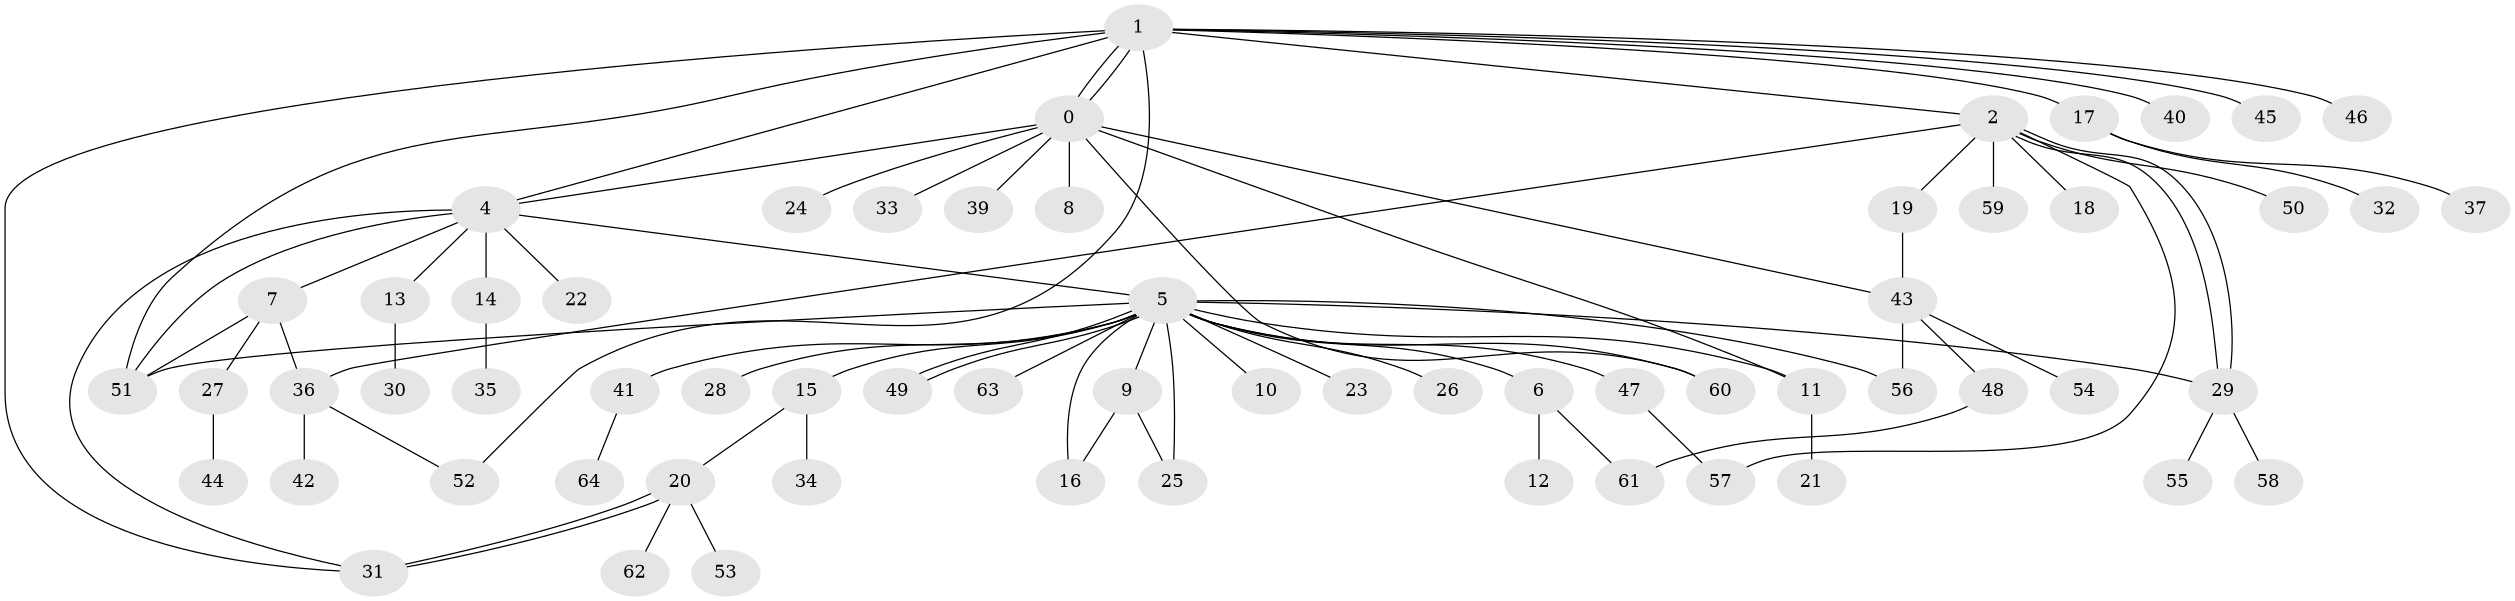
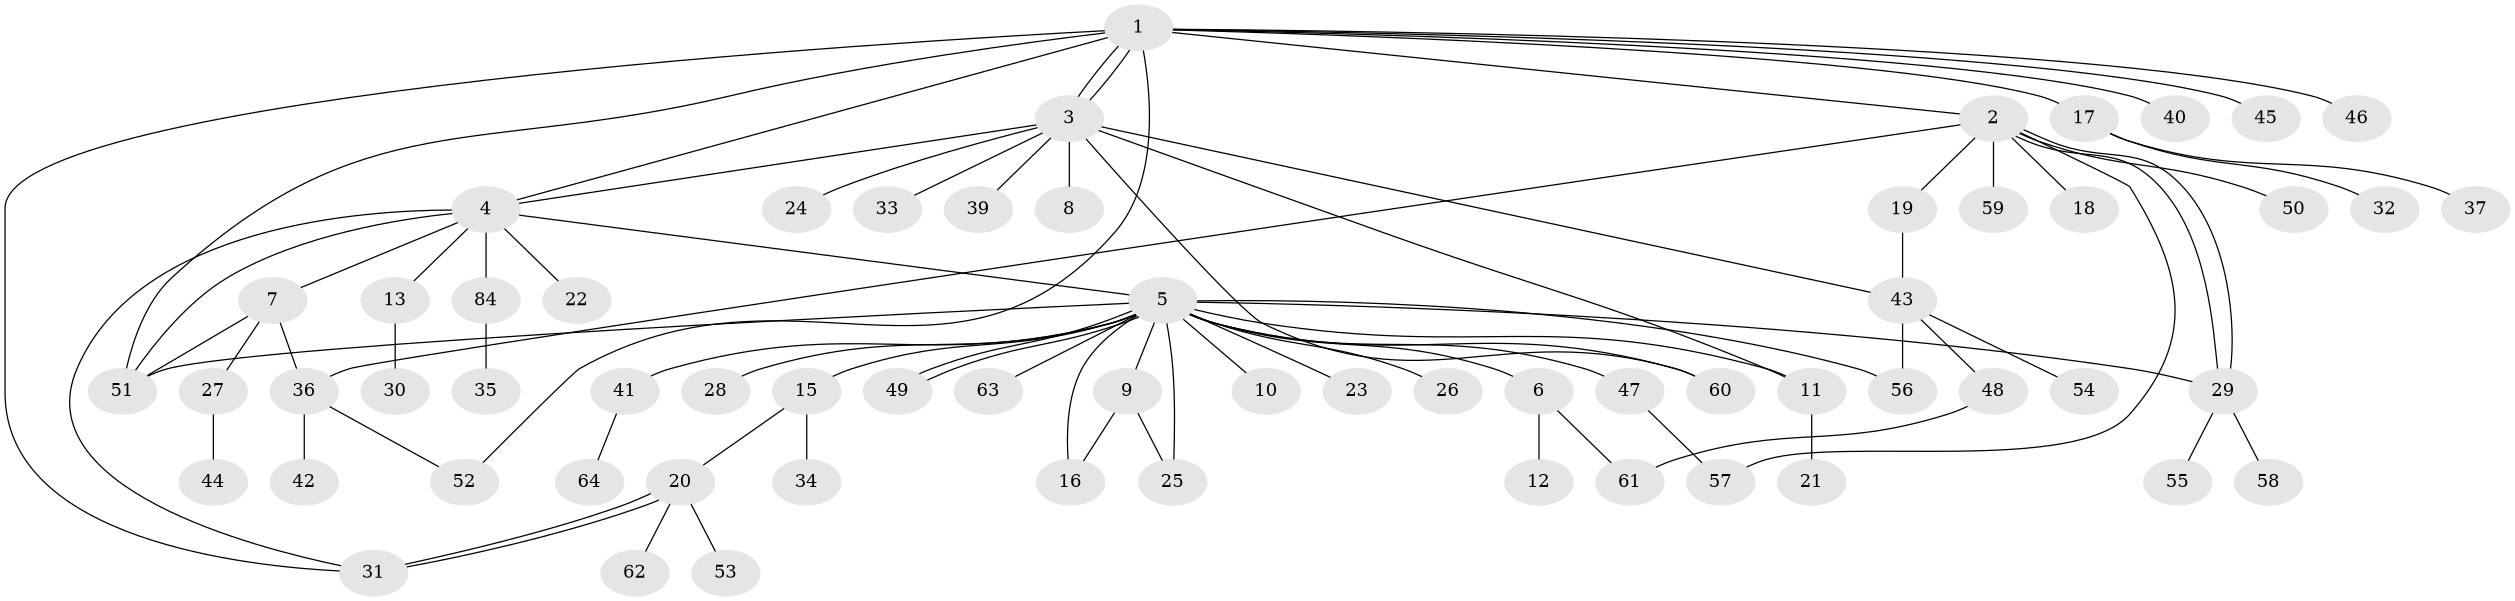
node "0": label "0" -> "3"
node "14": label "14" -> "84"
